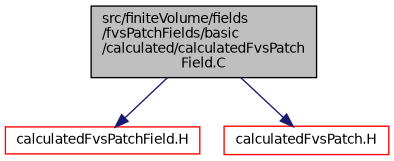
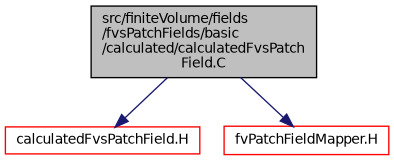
node "calculatedFvsPatch.H": label "calculatedFvsPatch.H" -> "fvPatchFieldMapper.H"
